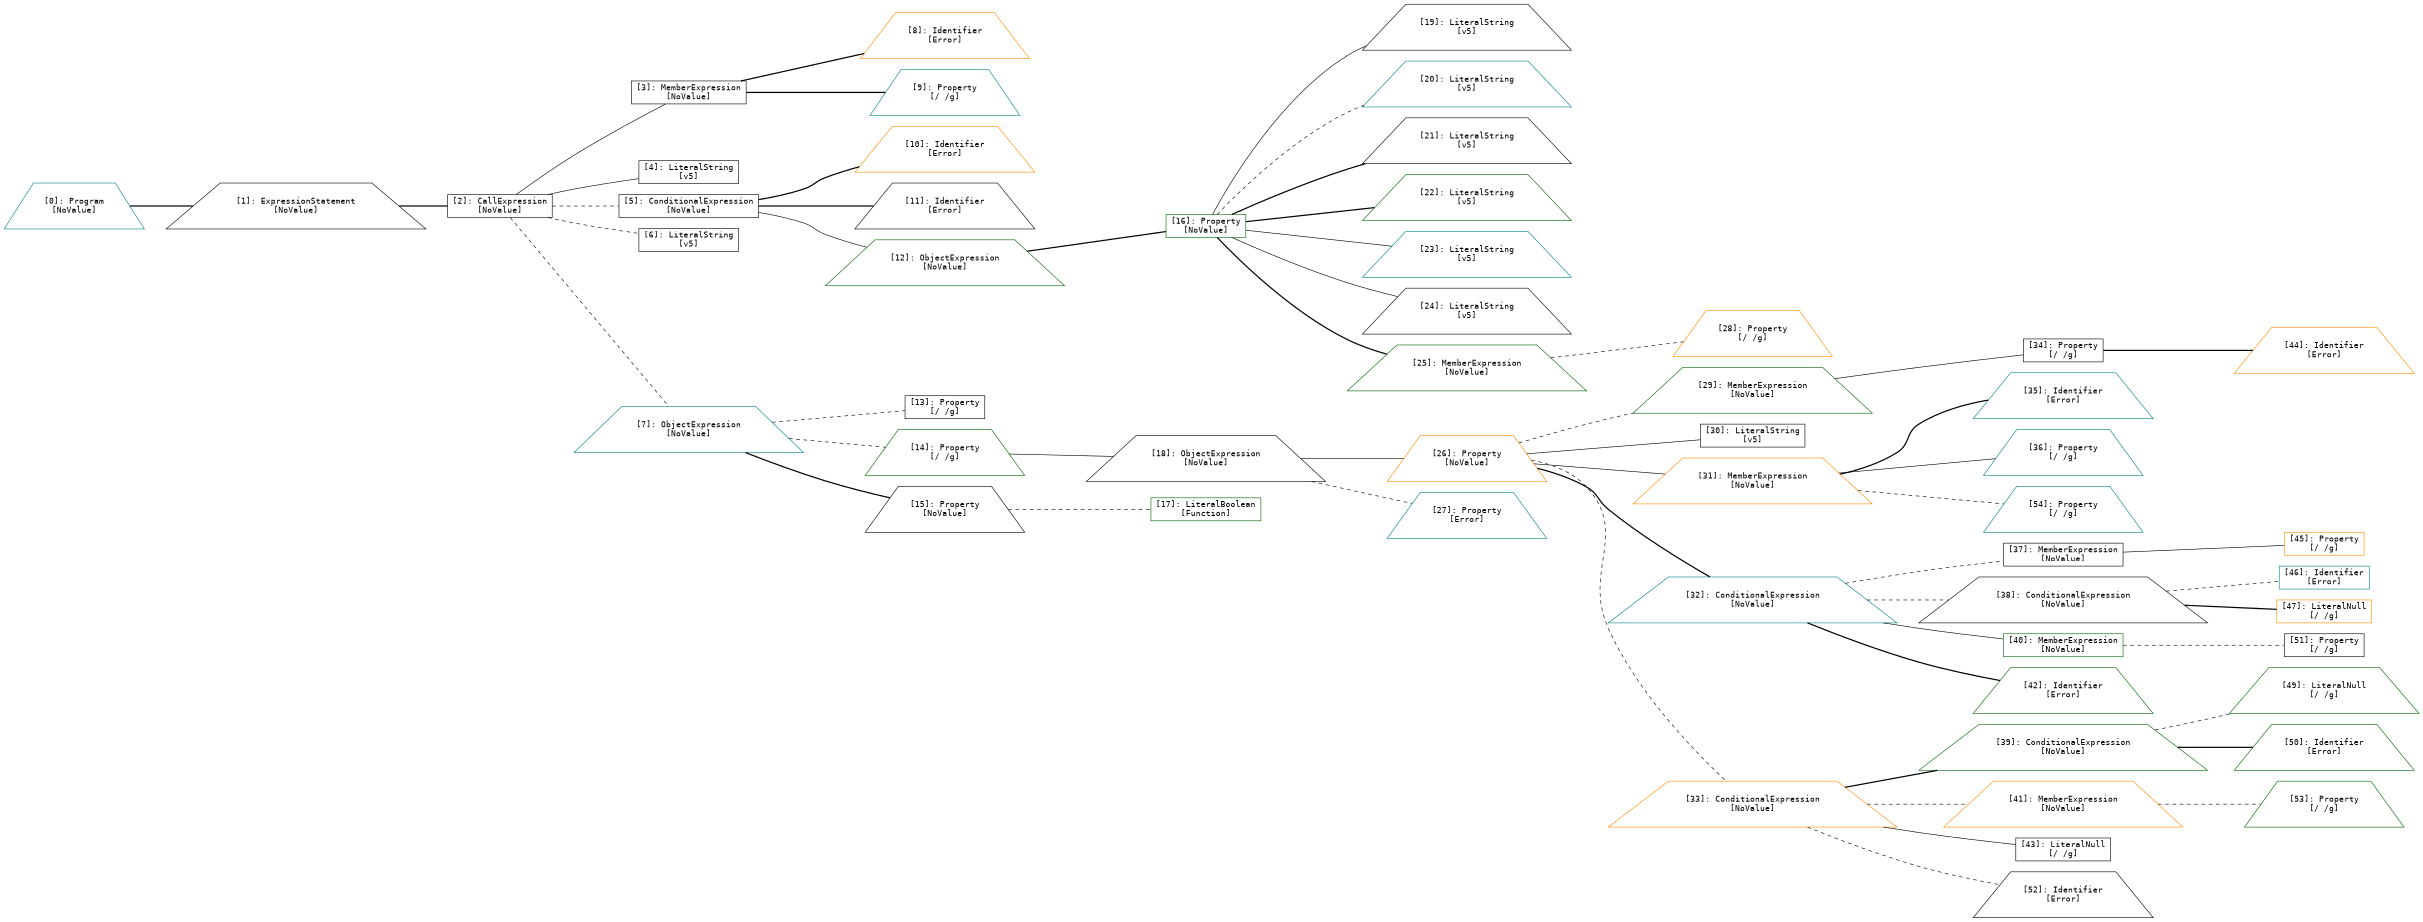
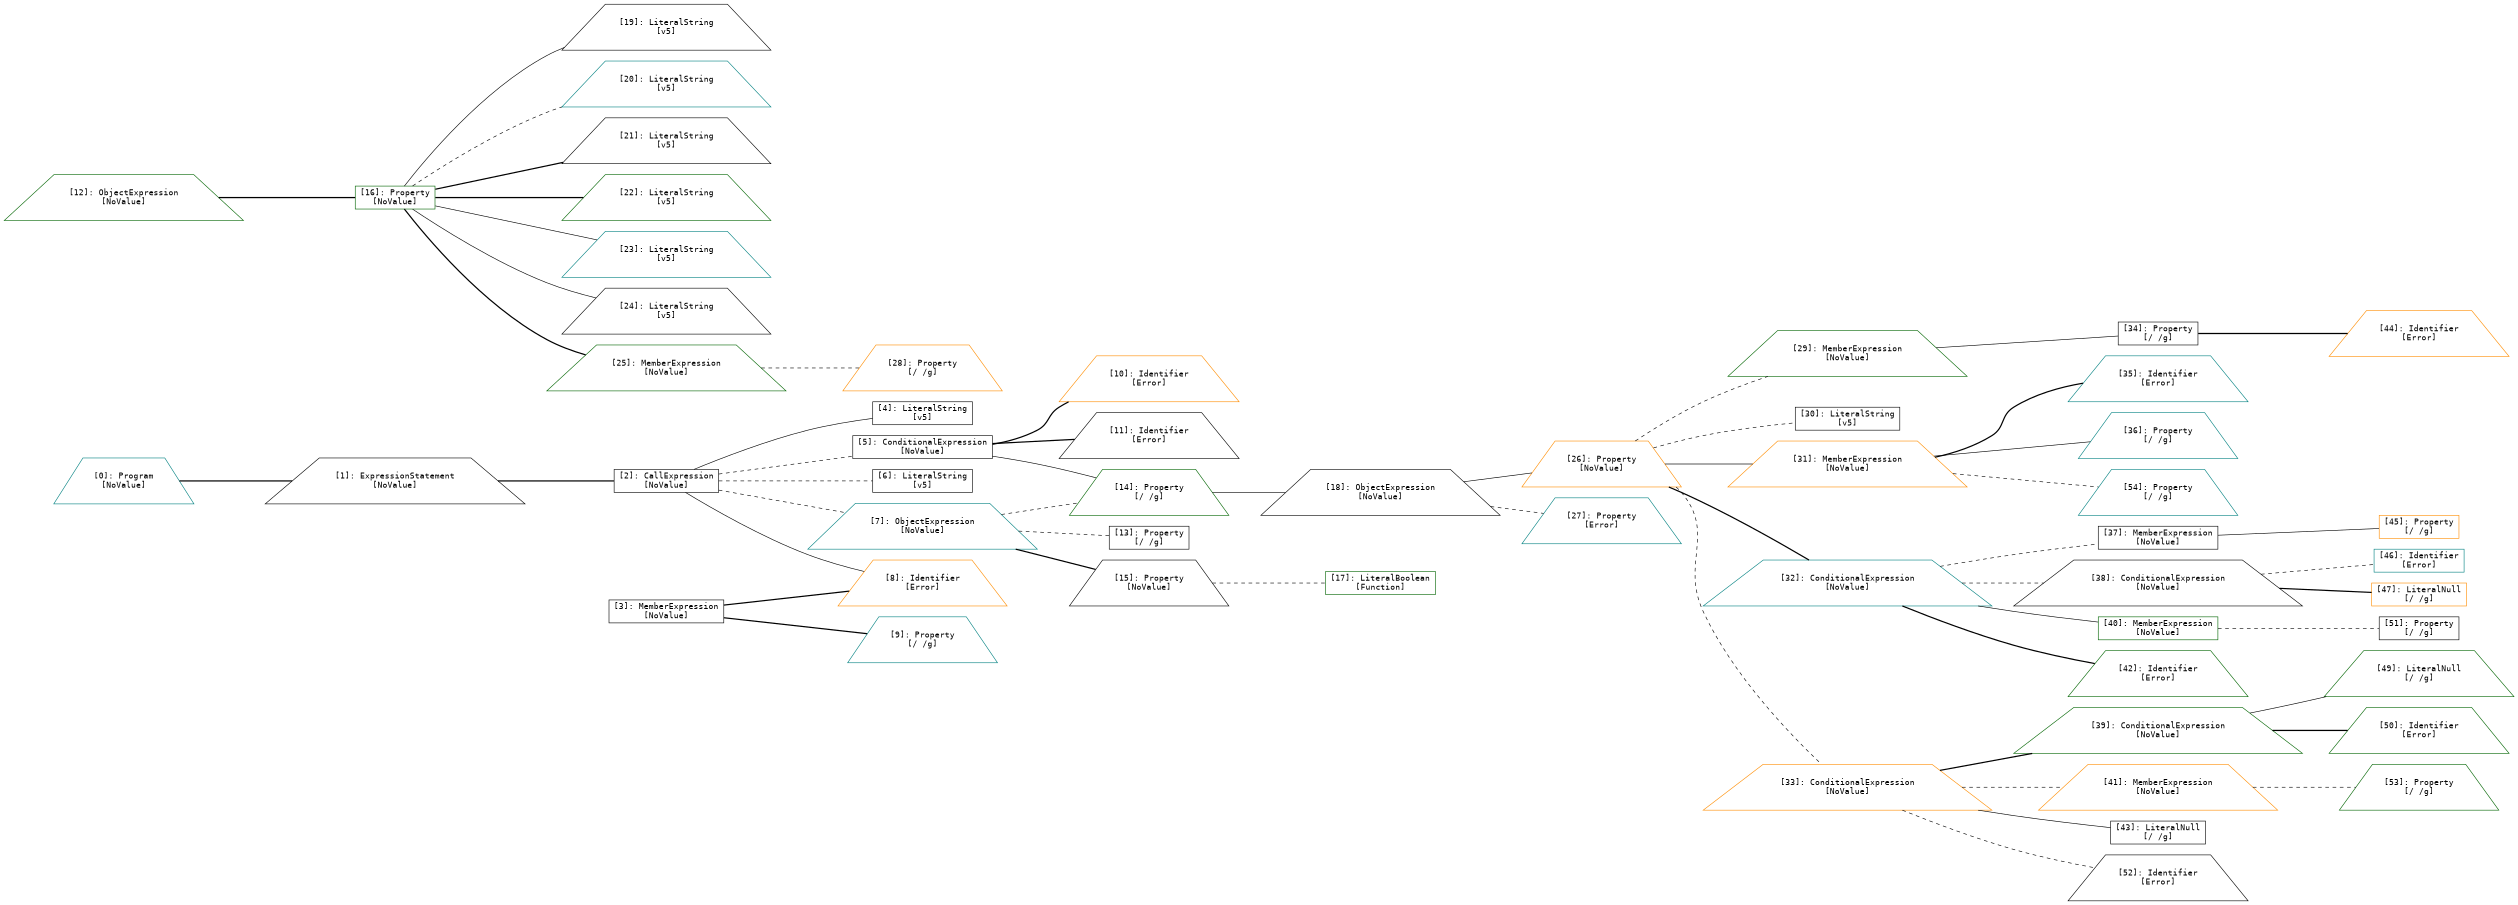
edge "[3]: MemberExpression [NoValue]" -- "[2]: CallExpression [NoValue]": now "[8]: Identifier [Error]" -- "[2]: CallExpression [NoValue]"
edge "[5]: ConditionalExpression [NoValue]" -- "[12]: ObjectExpression [NoValue]": now "[5]: ConditionalExpression [NoValue]" -- "[14]: Property [/ /g]"
edge "[30]: LiteralString [v5]" -- "[26]: Property [NoValue]": style solid -> dashed
edge "[49]: LiteralNull [/ /g]" -- "[39]: ConditionalExpression [NoValue]": style dashed -> solid
